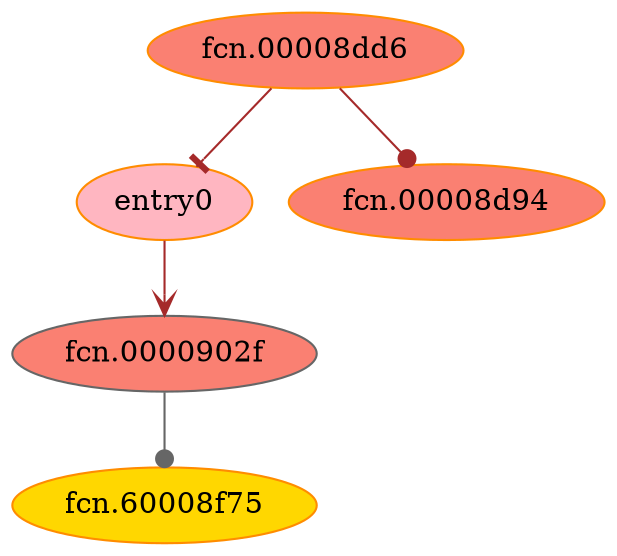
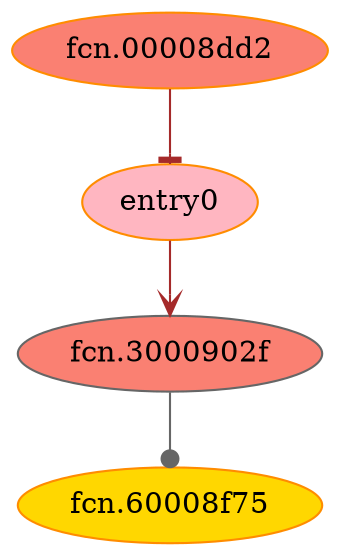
node "fcn.00008dd6": label "fcn.00008dd6" -> "fcn.00008dd2"
node "fcn.00008d94": removed
node "fcn.0000902f": label "fcn.0000902f" -> "fcn.3000902f"
